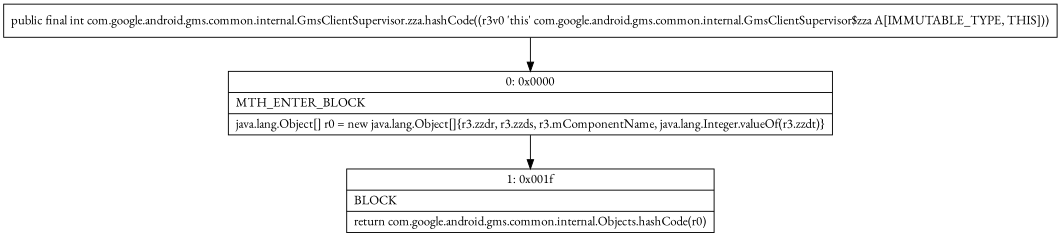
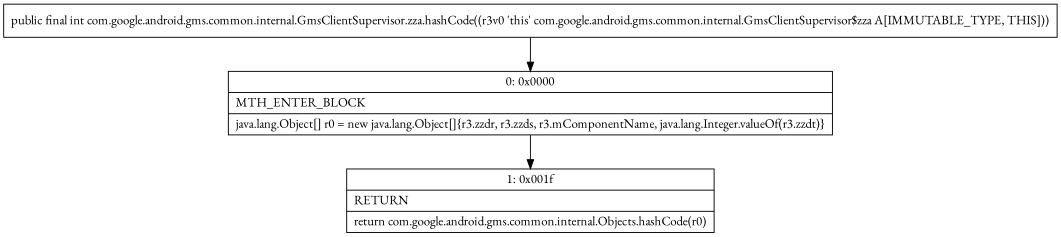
node "1: 0x001f": text "BLOCK" -> "RETURN"
